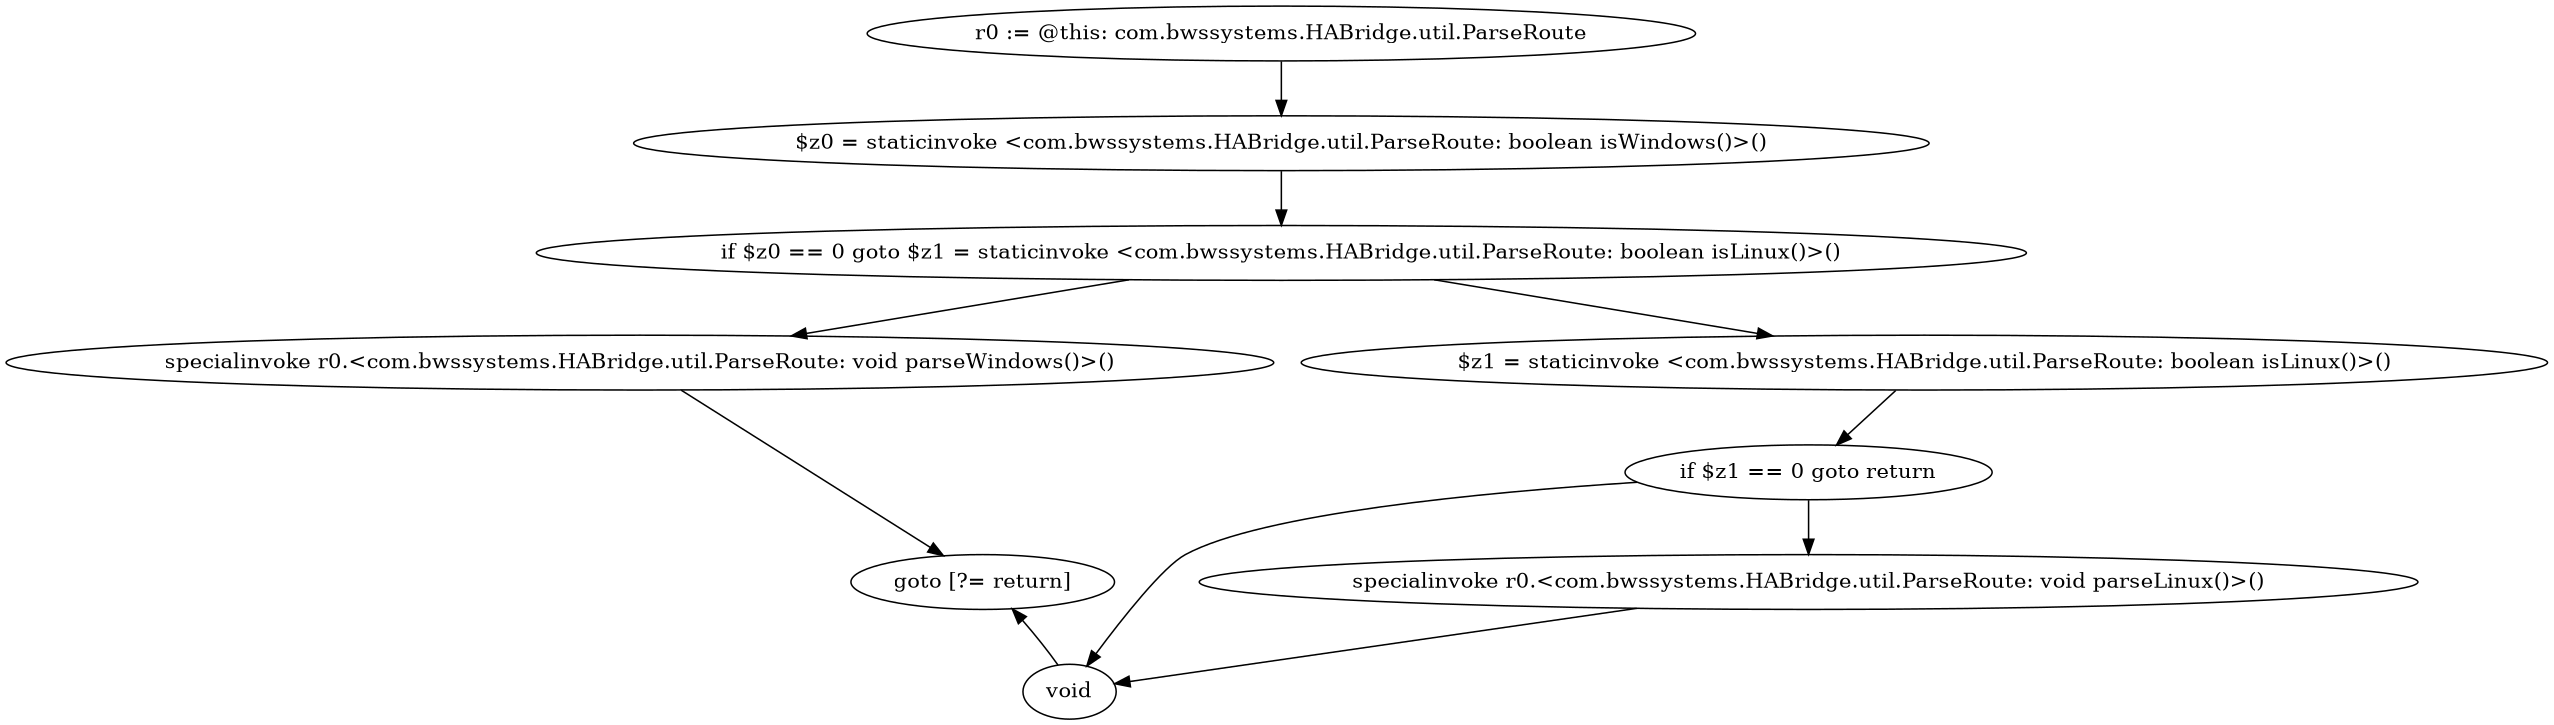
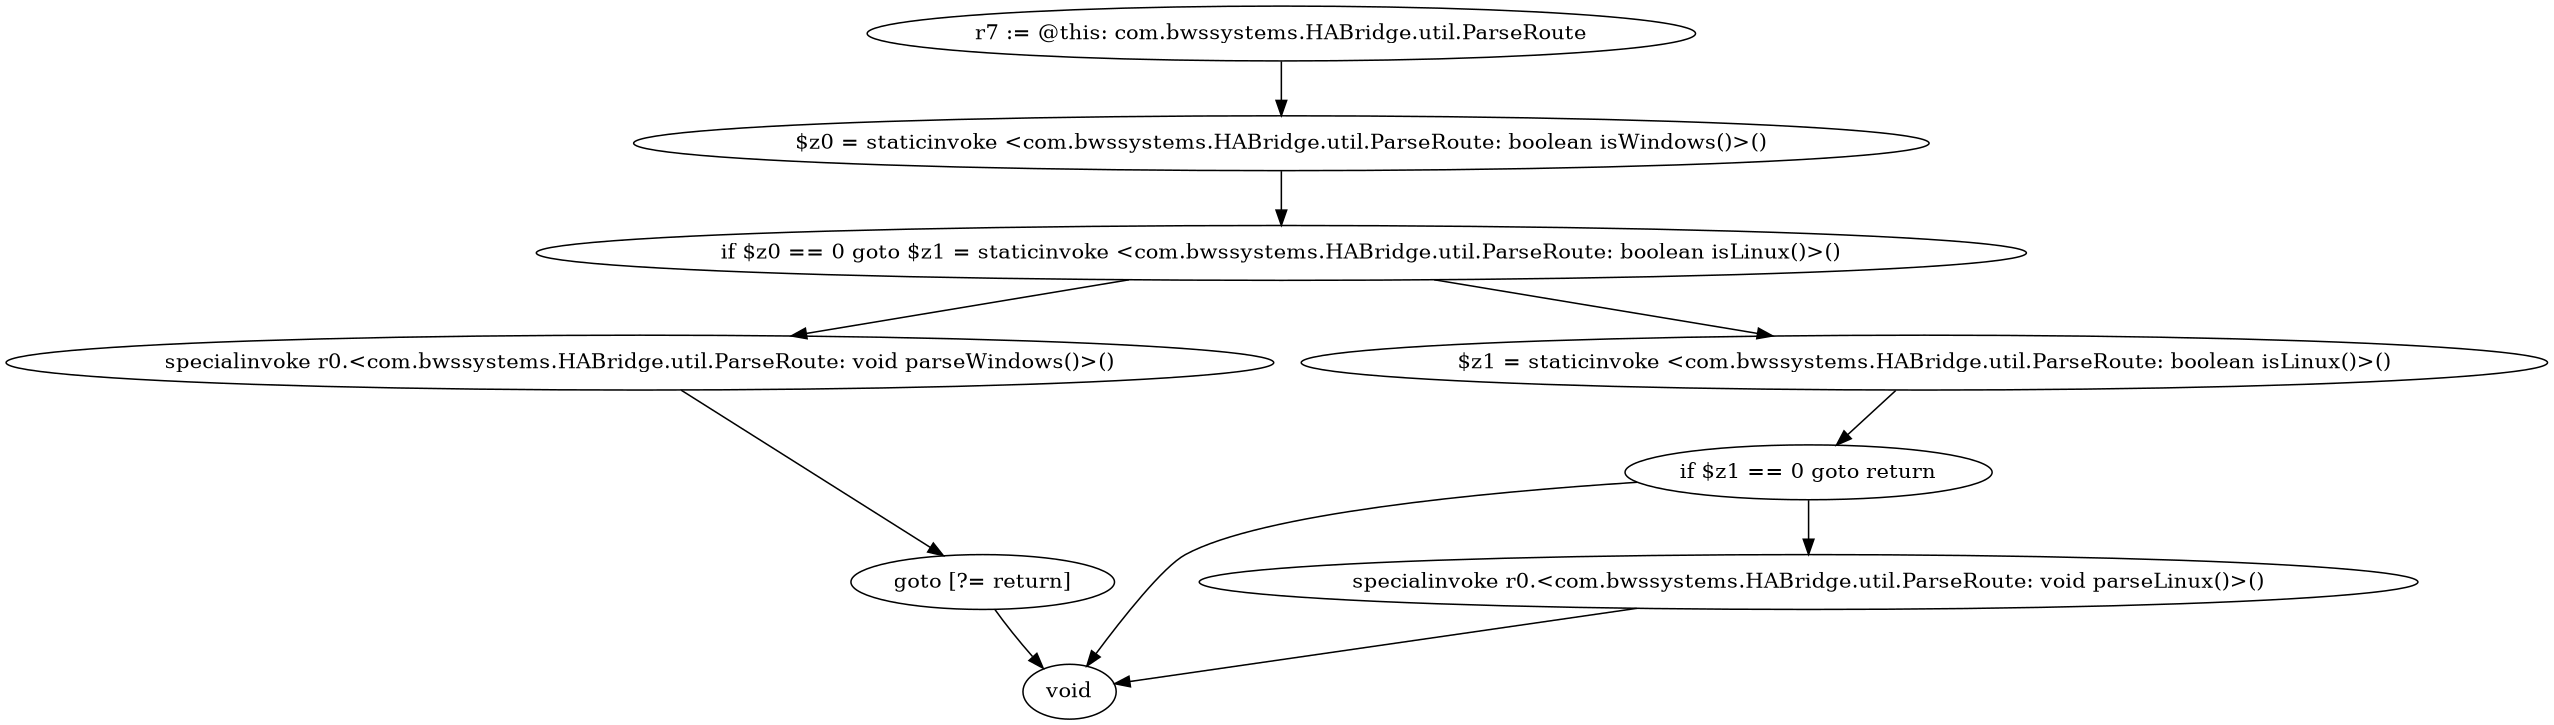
node "r0 := @this: com.bwssystems.HABridge.util.ParseRoute": label "r0 := @this: com.bwssystems.HABridge.util.ParseRoute" -> "r7 := @this: com.bwssystems.HABridge.util.ParseRoute"
edge "void" -> "goto [?= return]": reversed
